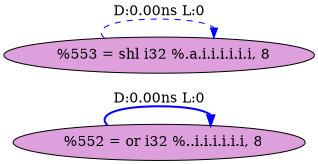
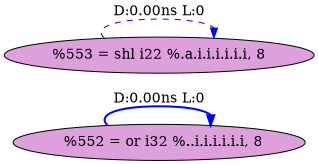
node "%553 = shl i32 %.a.i.i.i.i.i.i, 8": label "%553 = shl i32 %.a.i.i.i.i.i.i, 8" -> "%553 = shl i22 %.a.i.i.i.i.i.i, 8"
